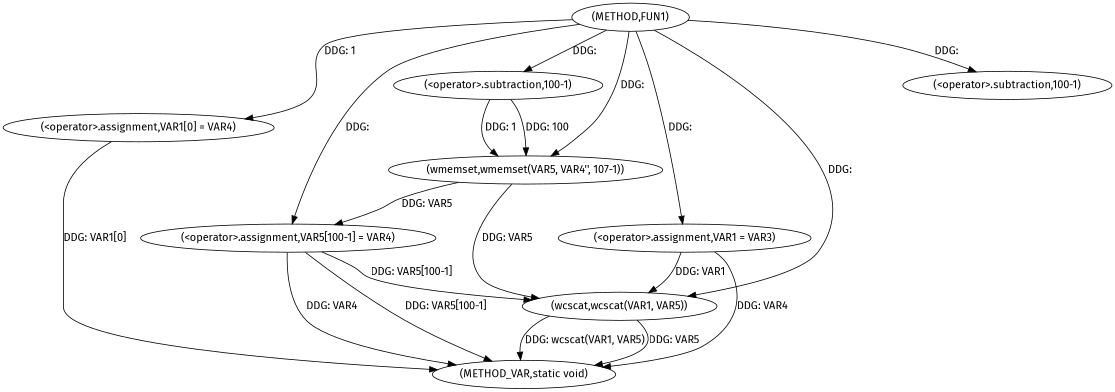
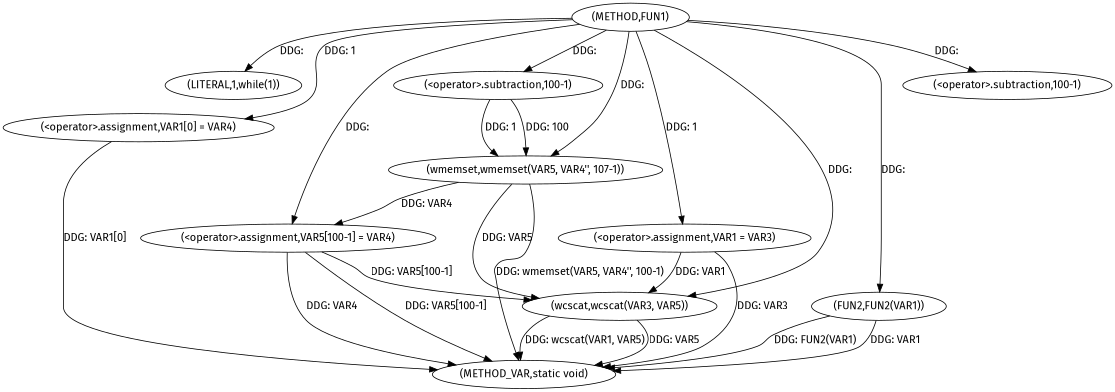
node "(LITERAL,1,while(1))": added
edge "(METHOD,FUN1)" -> "(<operator>.assignment,VAR1 = VAR3)": label "DDG: " -> "DDG: 1"
edge "(wmemset,wmemset(VAR5, VAR4'', 107-1))" -> "(<operator>.assignment,VAR5[100-1] = VAR4)": label "DDG: VAR5" -> "DDG: VAR4"
edge "(wmemset,wmemset(VAR5, VAR4'', 107-1))" -> "(METHOD_VAR,static void)": added, label "DDG: wmemset(VAR5, VAR4'', 100-1)"
node "(wcscat,wcscat(VAR1, VAR5))": label "(wcscat,wcscat(VAR1, VAR5))" -> "(wcscat,wcscat(VAR3, VAR5))"
edge "(<operator>.assignment,VAR1 = VAR3)" -> "(METHOD_VAR,static void)": label "DDG: VAR4" -> "DDG: VAR3"
node "(FUN2,FUN2(VAR1))": added
